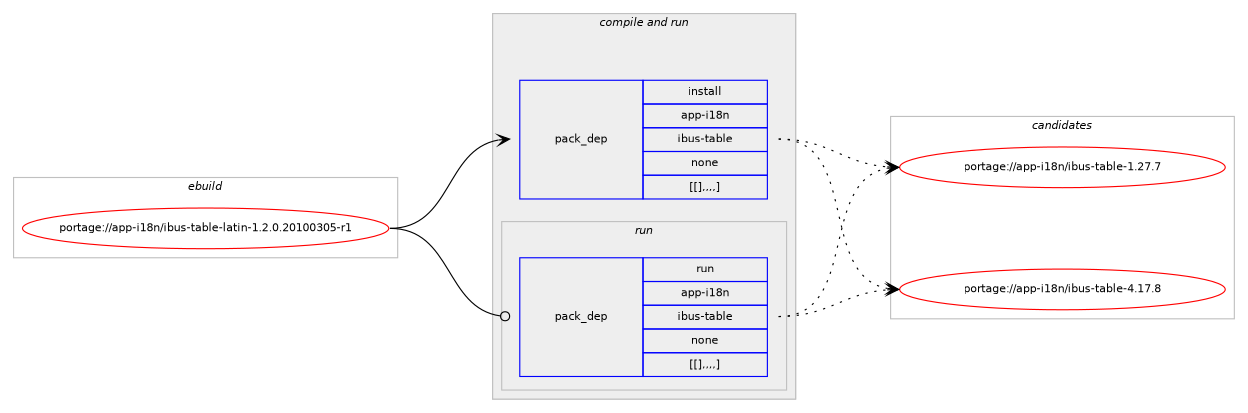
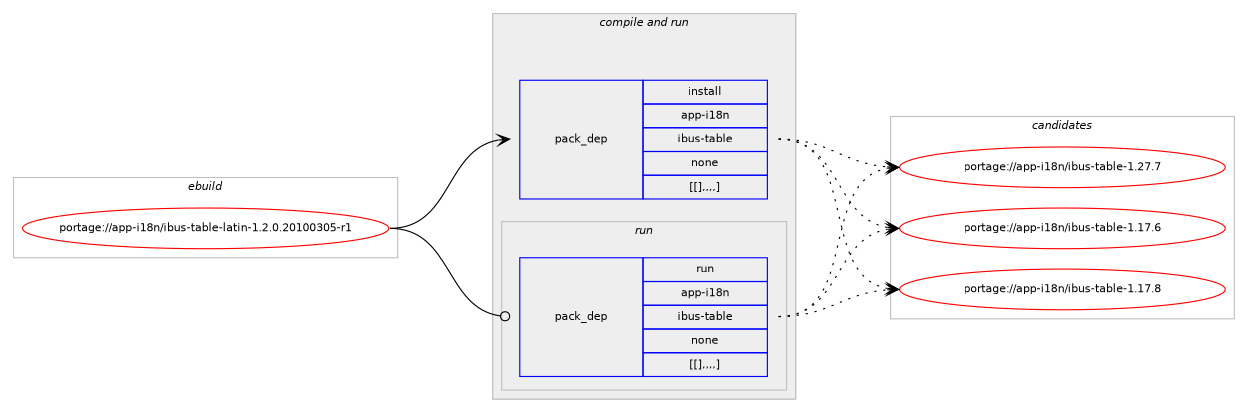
node "portage://app-i18n/ibus-table-1.17.6": added
node "portage://app-i18n/ibus-table-4.17.8": label "portage://app-i18n/ibus-table-4.17.8" -> "portage://app-i18n/ibus-table-1.17.8"
